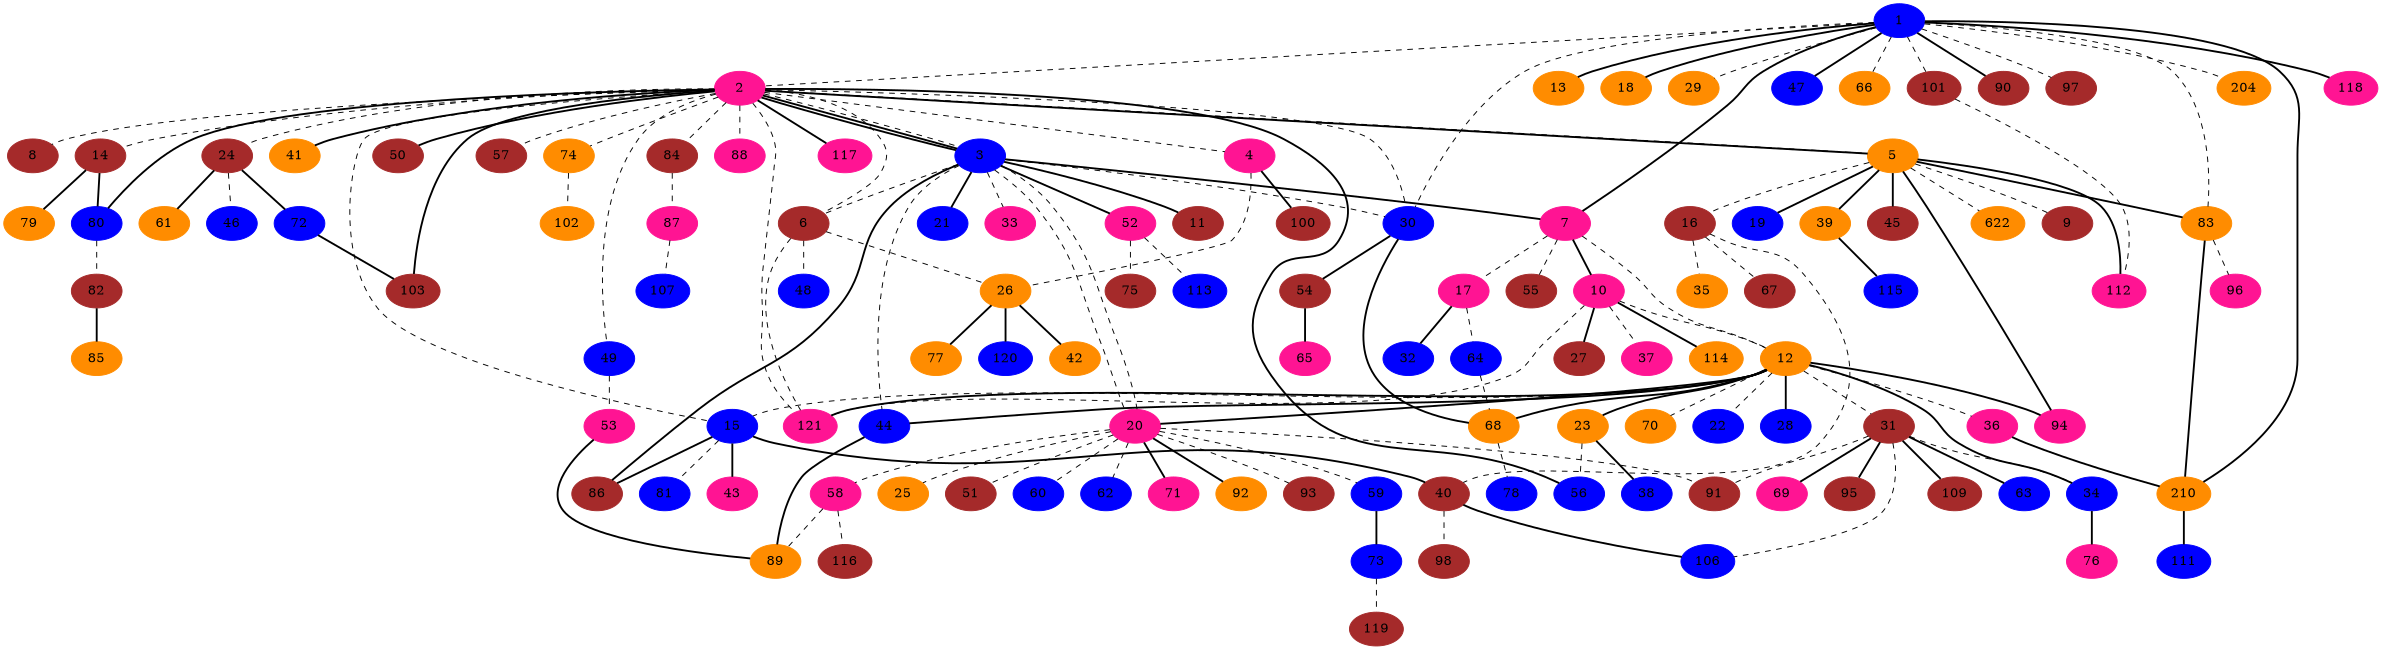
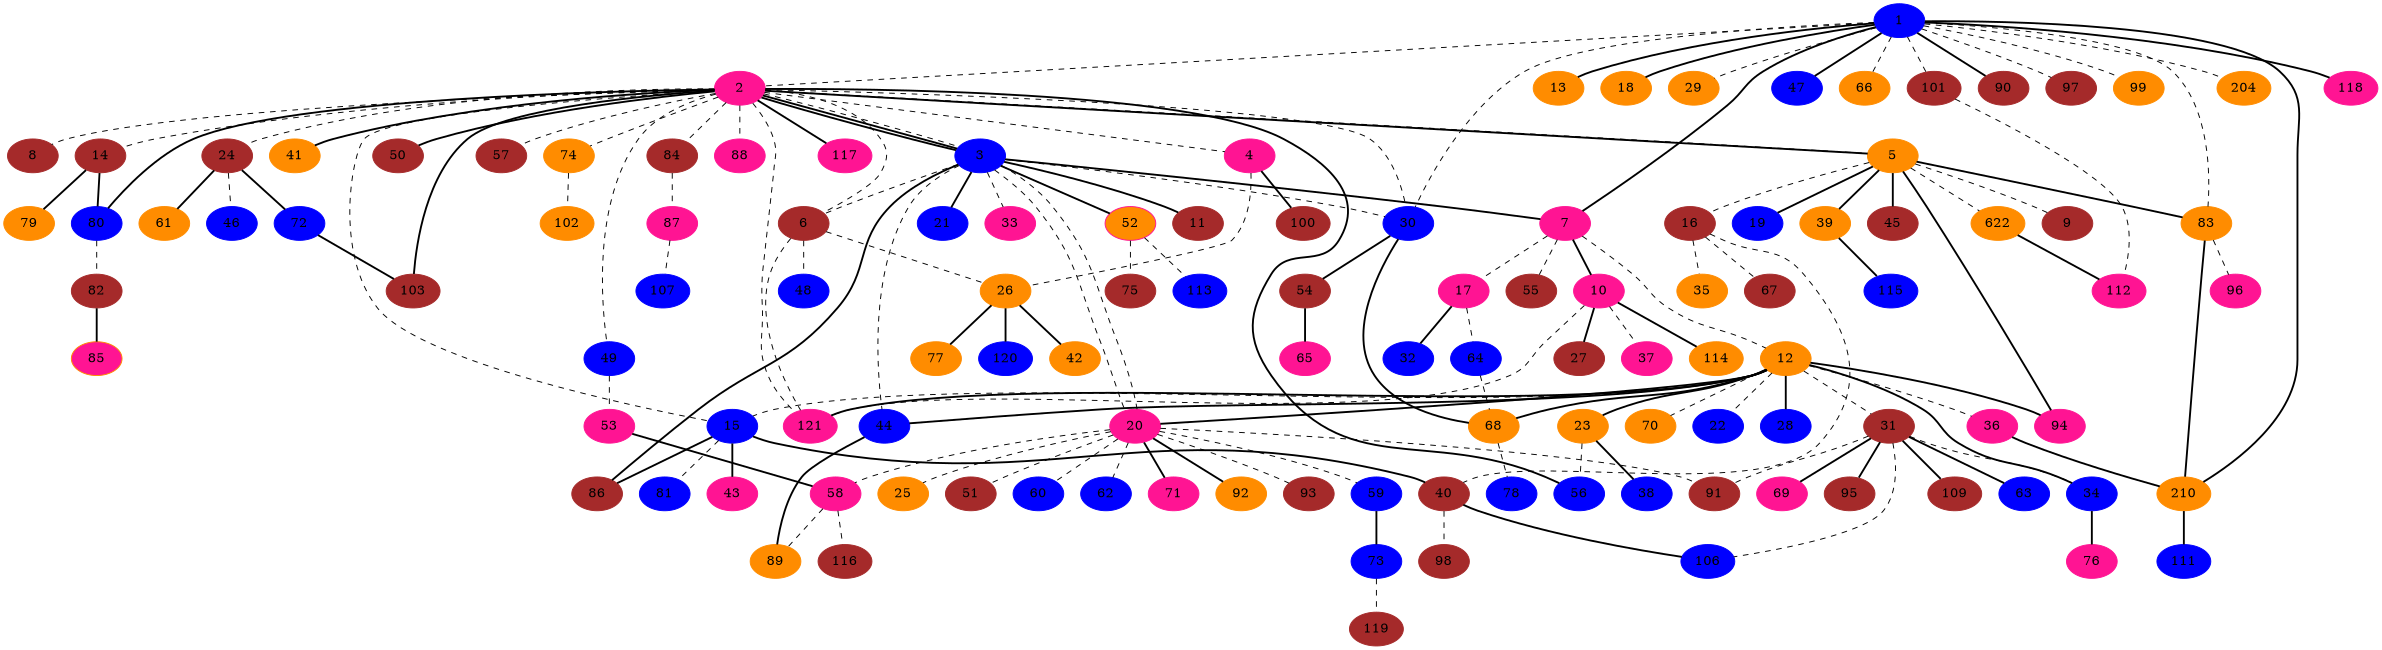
node "99": added
edge "5" -- "112": now "622" -- "112"
node "52": fillcolor deeppink -> darkorange
edge "10" -- "12": removed
node "85": fillcolor darkorange -> deeppink
edge "53" -- "89": now "53" -- "58"
